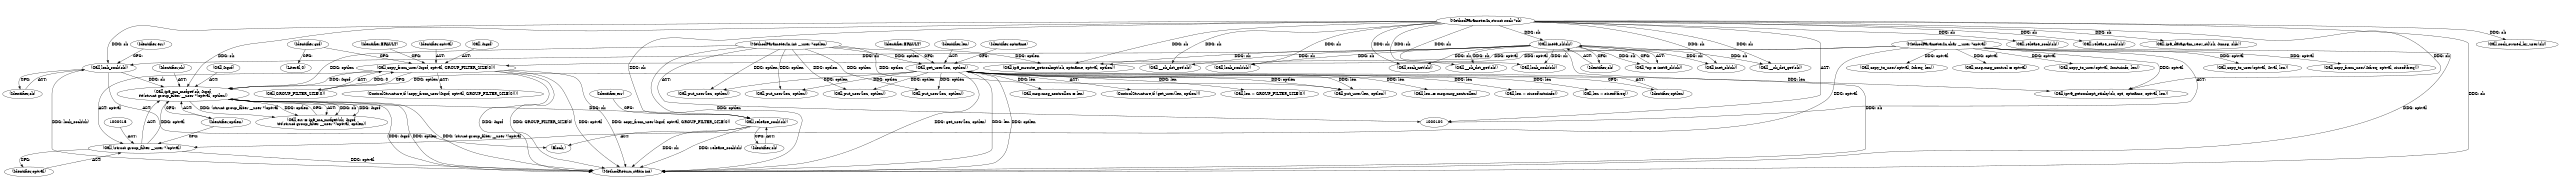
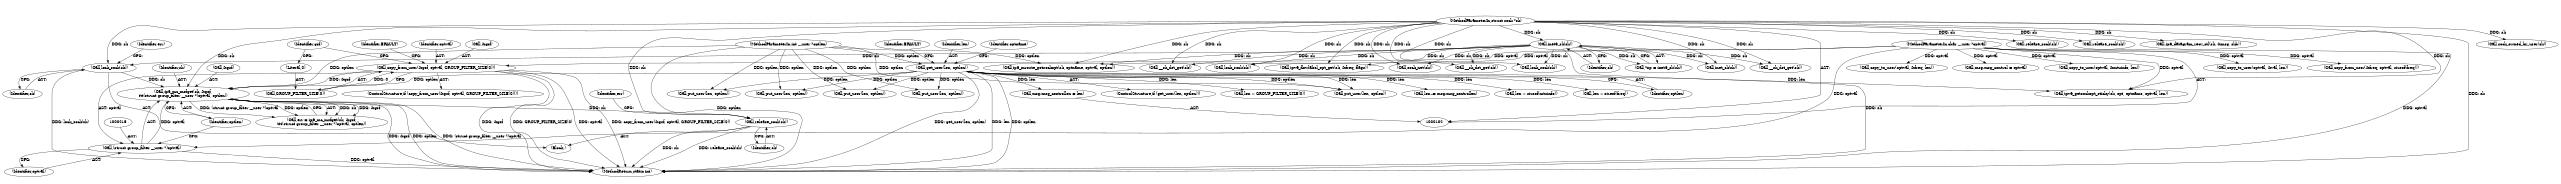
node "(Call,ipv6_flowlabel_opt_get(sk, &freq, flags))": added
edge "(Literal,0)" -> "(Call,GROUP_FILTER_SIZE(0))": added, label "AST:"
edge "(MethodParameterIn,int __user *optlen)" -> "1000102": now "(Call,msg.msg_controllen = len)" -> "1000102"
